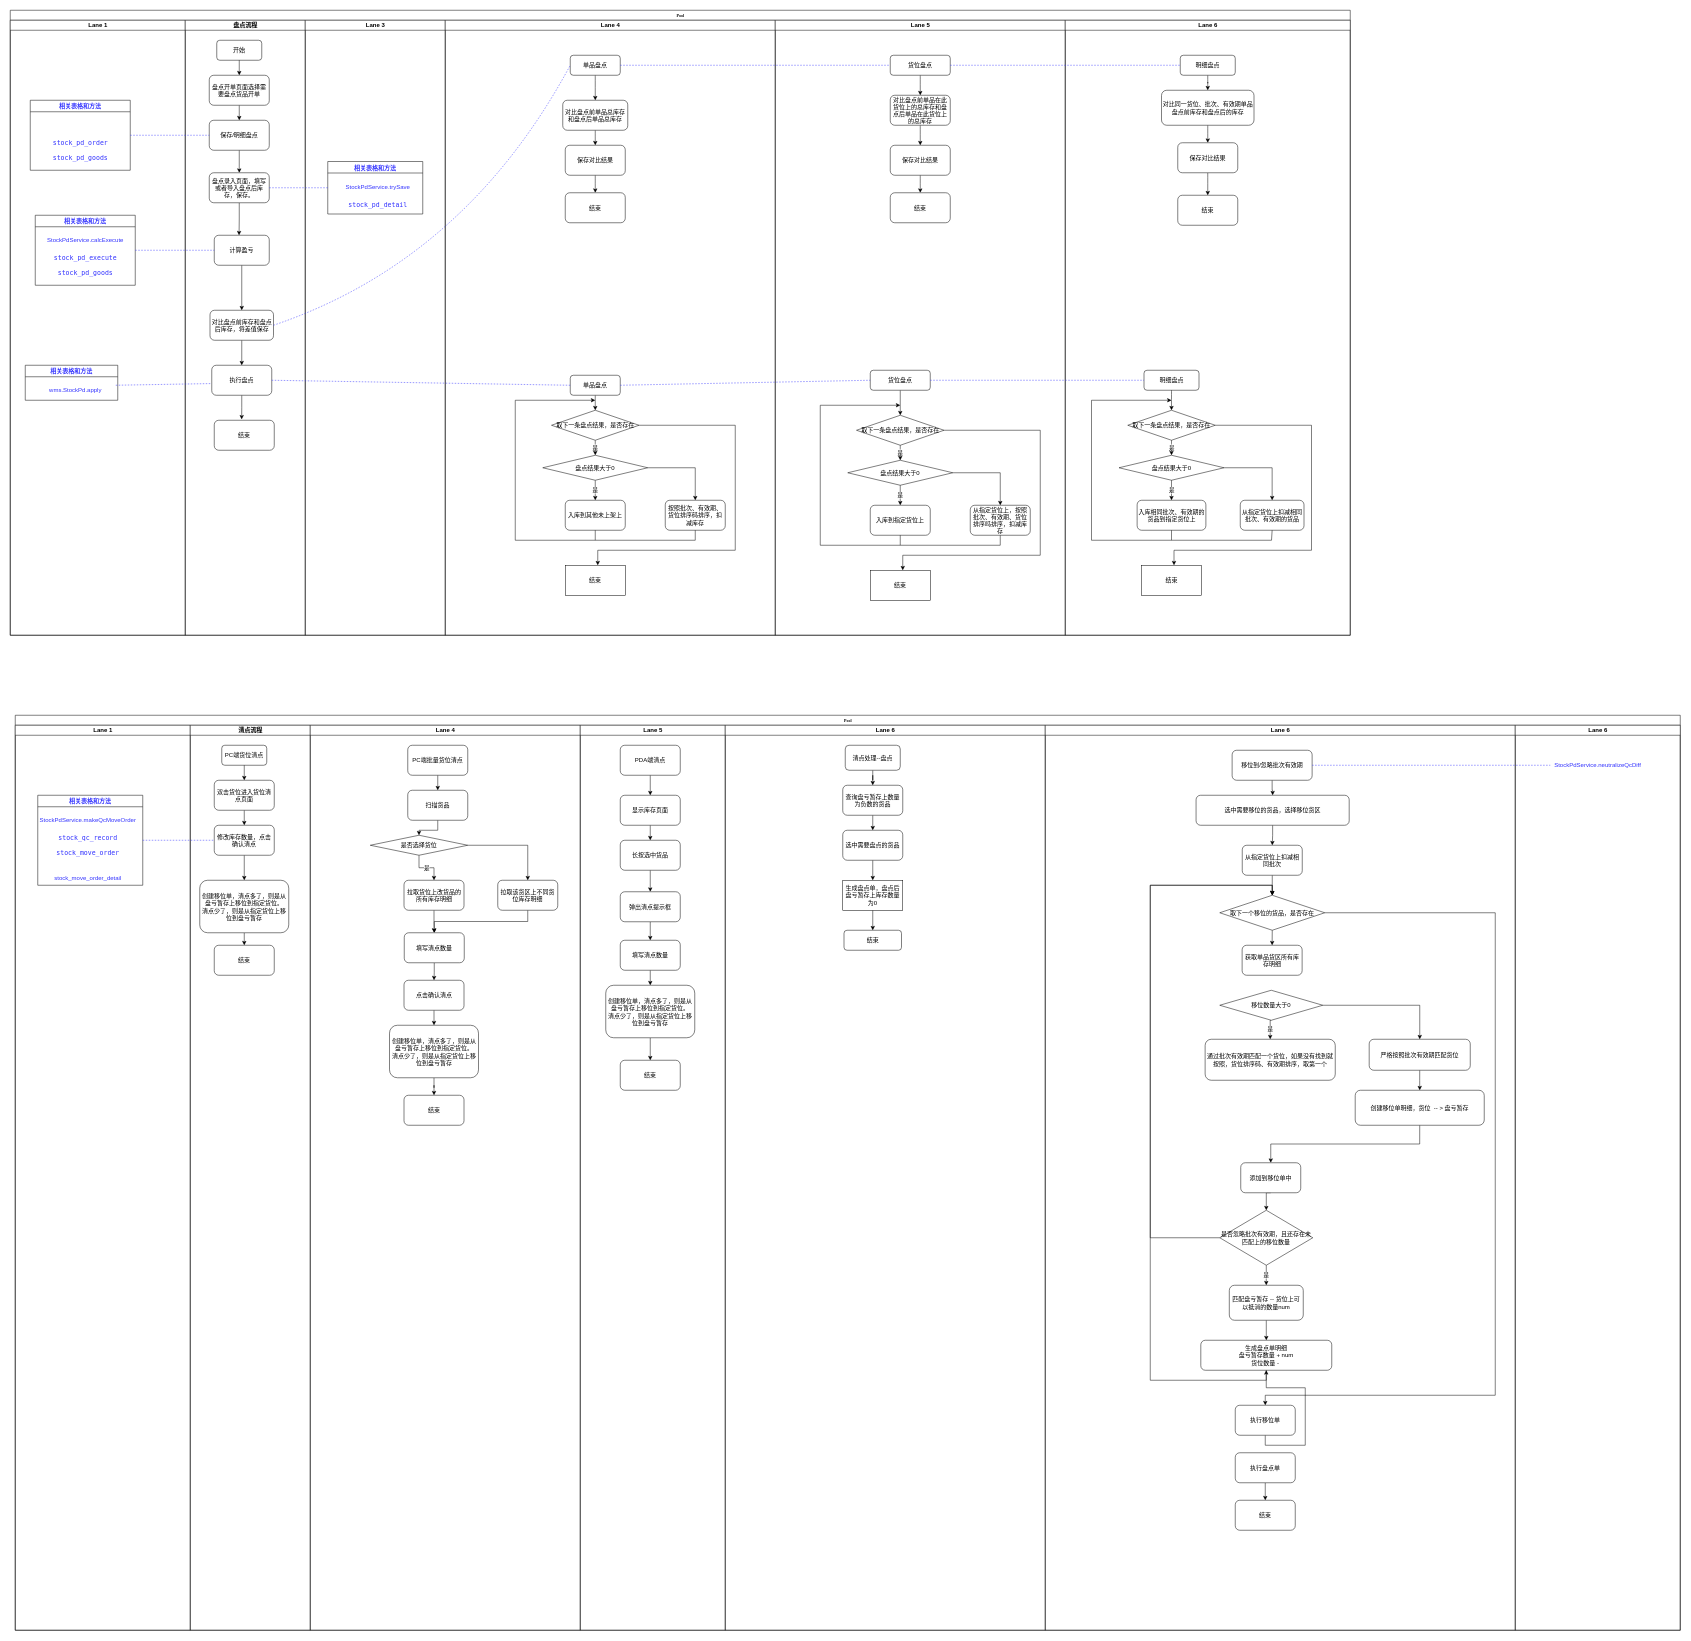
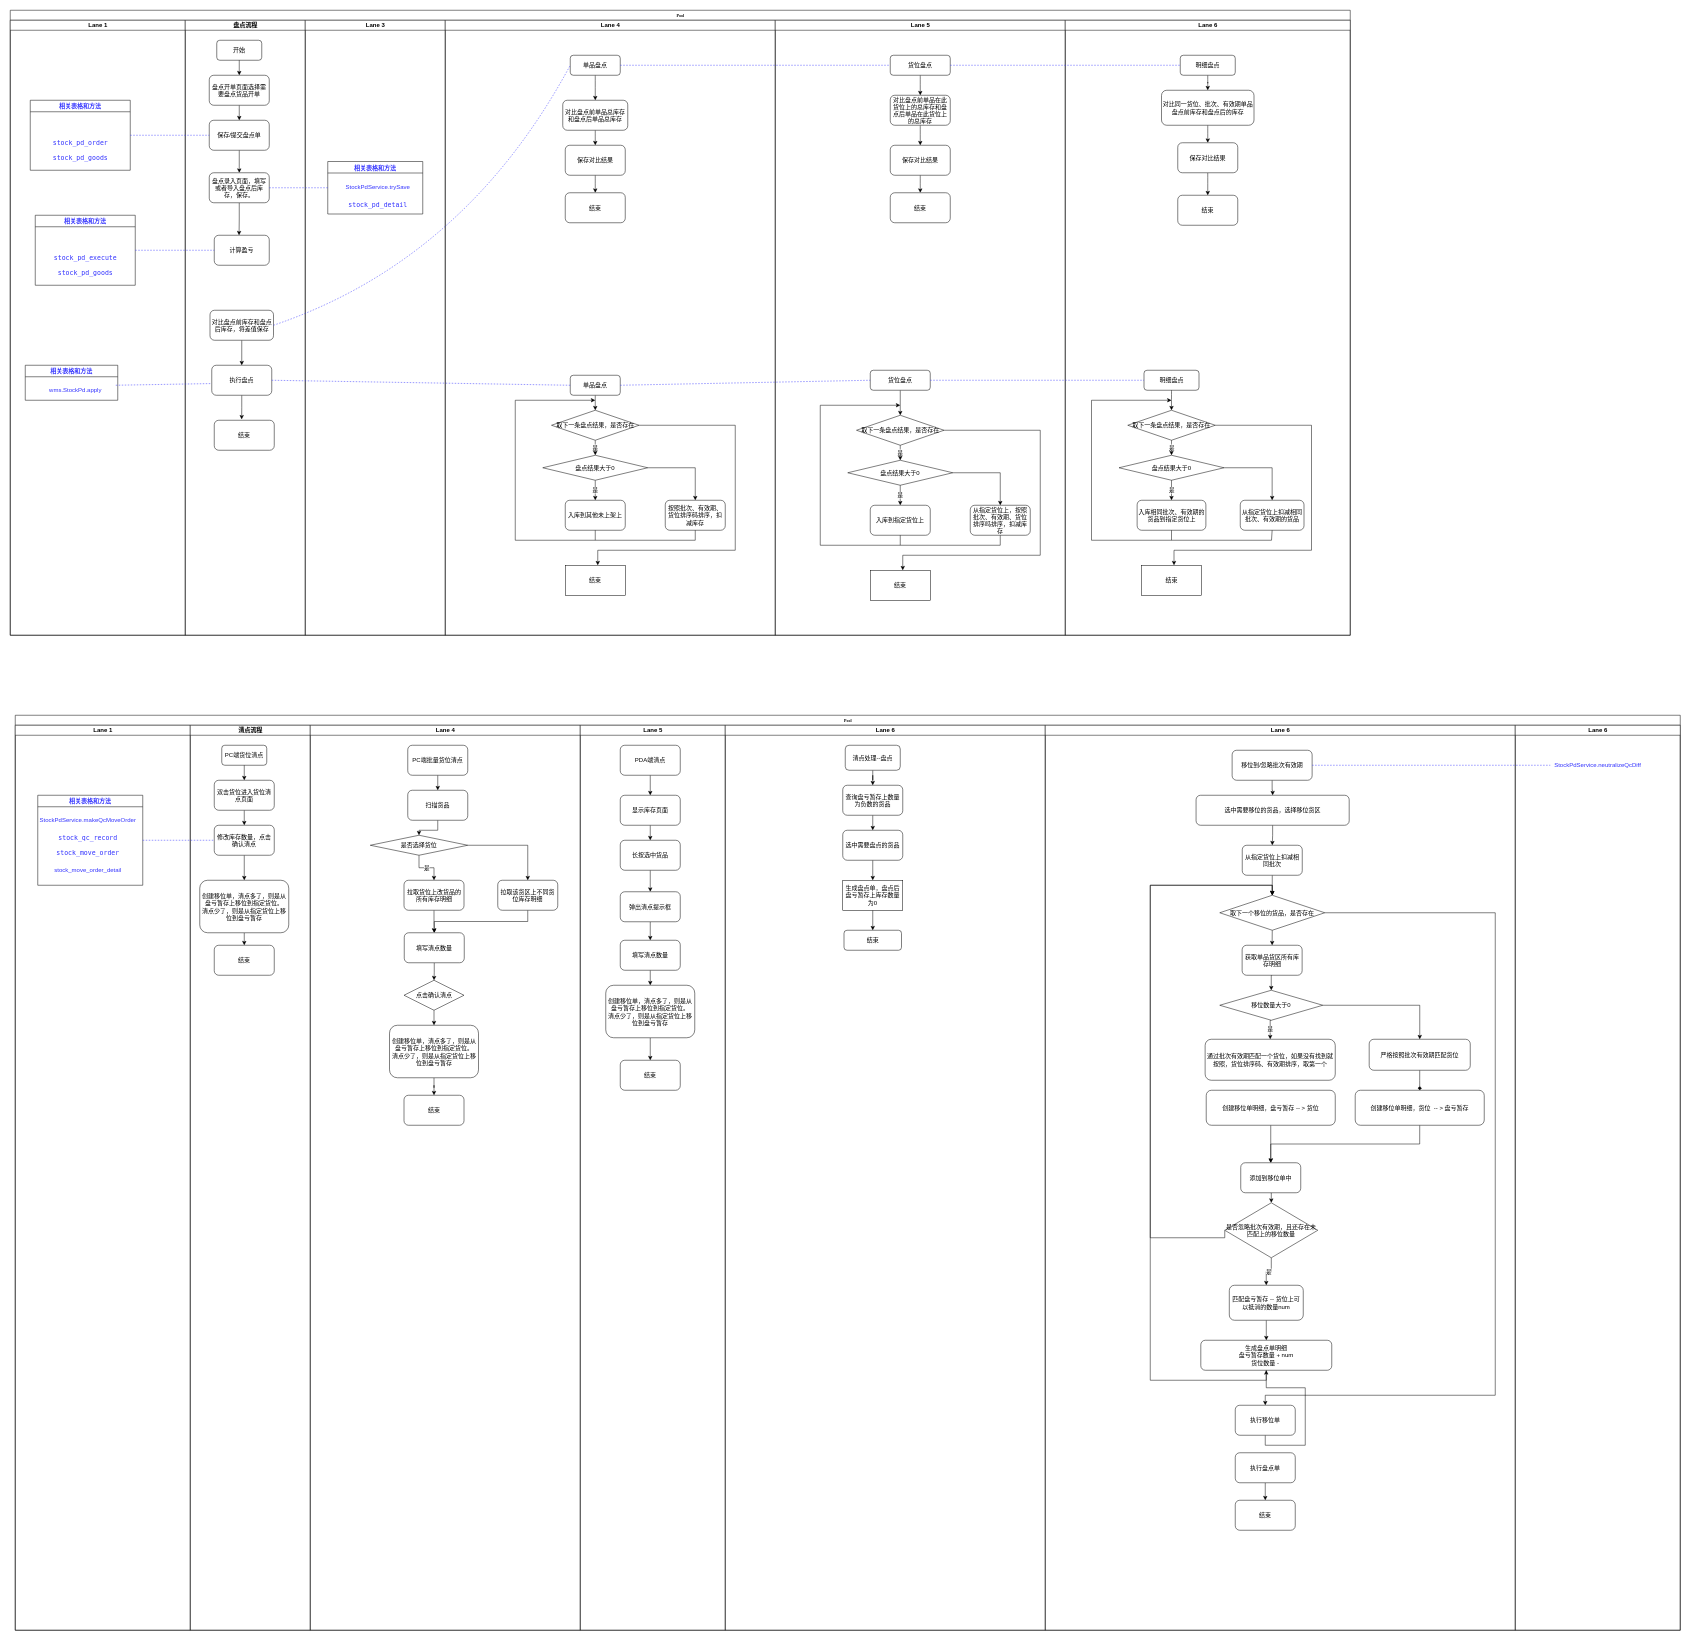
node "保存/明细盘点": label "保存/明细盘点" -> "保存/提交盘点单"
node "StockPdService.calcExecute": removed
edge "计算盈亏" -> "对比盘点前库存和盘点后库存，将差值保存": removed
node "stock_move_order_detail": moved (88, 878) -> (88, 870)
edge "获取单品货区所有库存明细" -> "移位数量大于0": added
node "点击确认清点": shape rounded rectangle -> diamond
edge "严格按照批次有效期匹配货位" -> "创建移位单明细，货位 -- > 盘亏暂存": arrowhead classic -> diamond
node "创建移位单明细，盘亏暂存 -- > 货位": added
edge "创建移位单明细，盘亏暂存 -- > 货位" -> "添加到移位单中": added
node "是否忽略批次有效期，且还存在未匹配上的移位数量": moved (1266, 1238) -> (1271, 1230)
